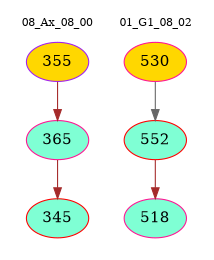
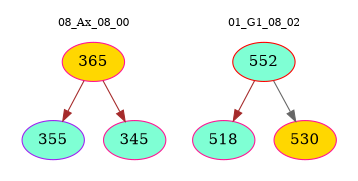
node "355": fillcolor gold -> aquamarine
edge "355" -> "365": reversed
edge "530" -> "552": reversed
node "365": fillcolor aquamarine -> gold
node "345": color red -> deeppink
